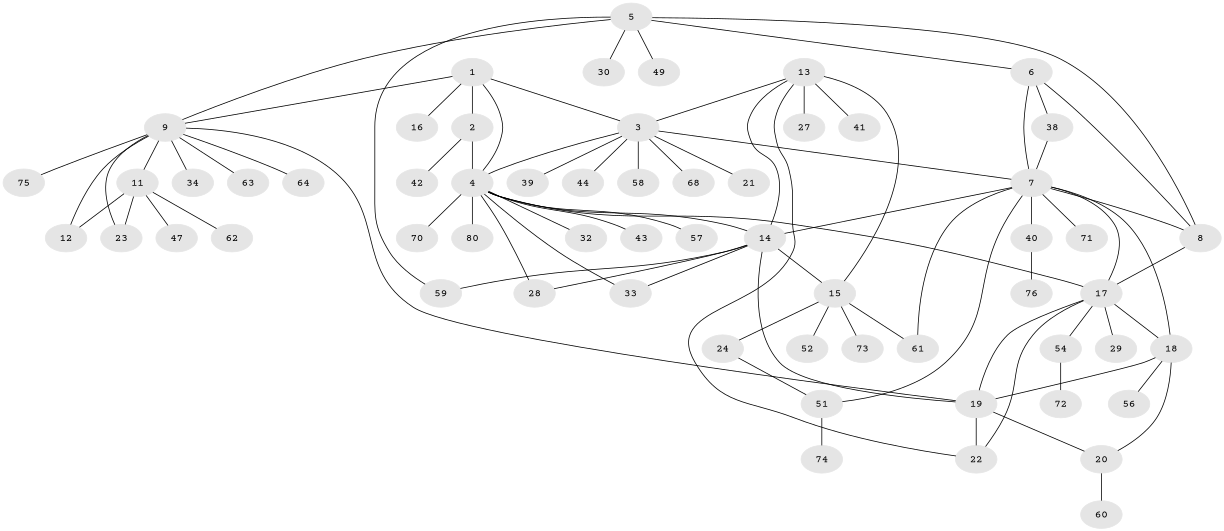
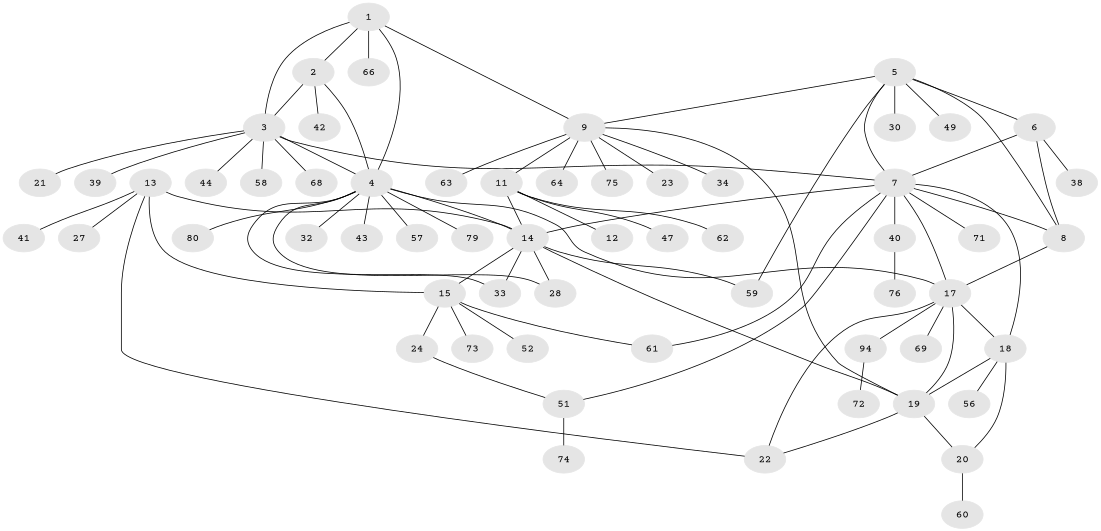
edge "13" -- "3": now "2" -- "3"
node "16": label "16" -> "66"
edge "38" -- "7": now "5" -- "7"
edge "9" -- "12": removed
edge "11" -- "23": now "11" -- "14"
node "70": label "70" -> "79"
node "54": label "54" -> "94"
node "29": label "29" -> "69"
